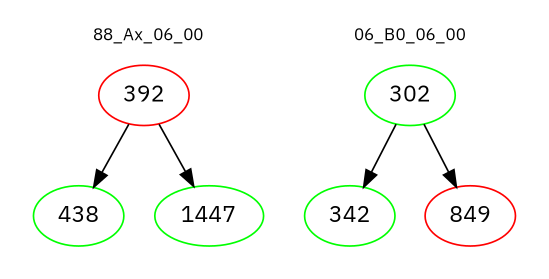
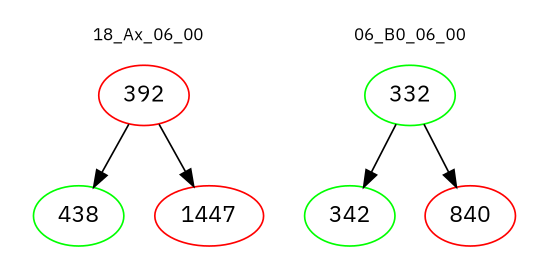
cluster "88_Ax_06_00": label "88_Ax_06_00" -> "18_Ax_06_00"
node "302": label "302" -> "332"
node "1447": color green -> red
node "849": label "849" -> "840"
